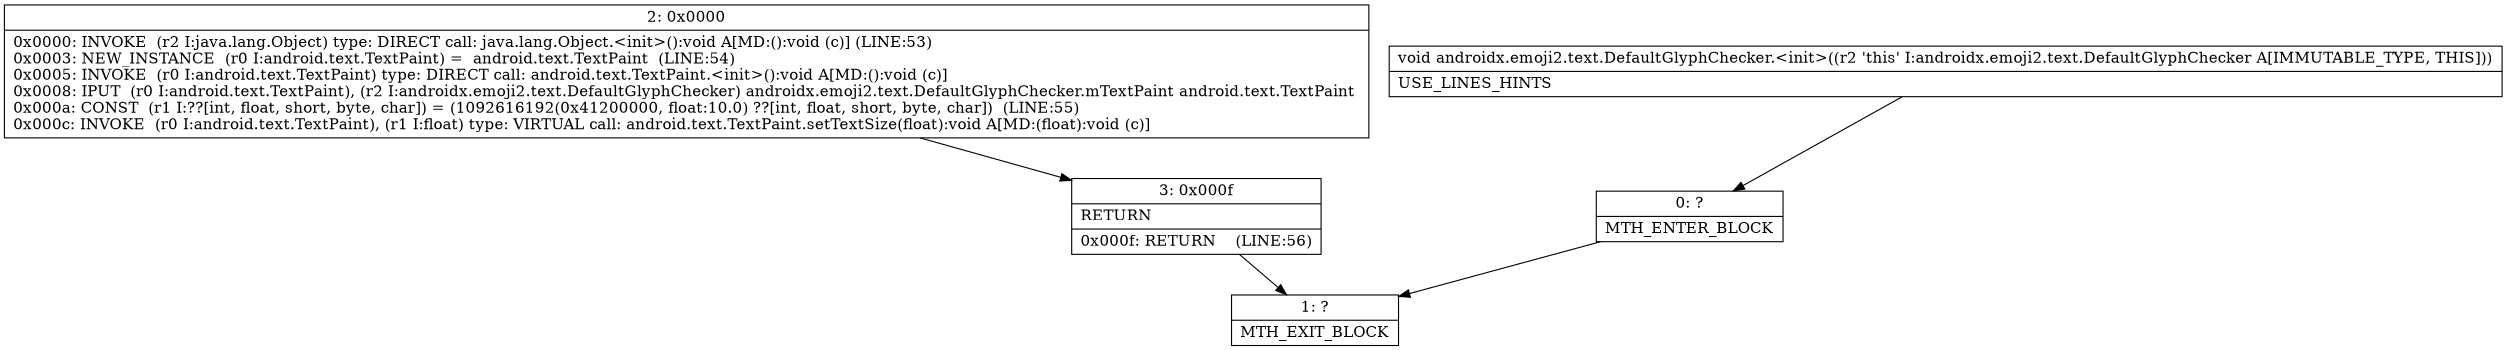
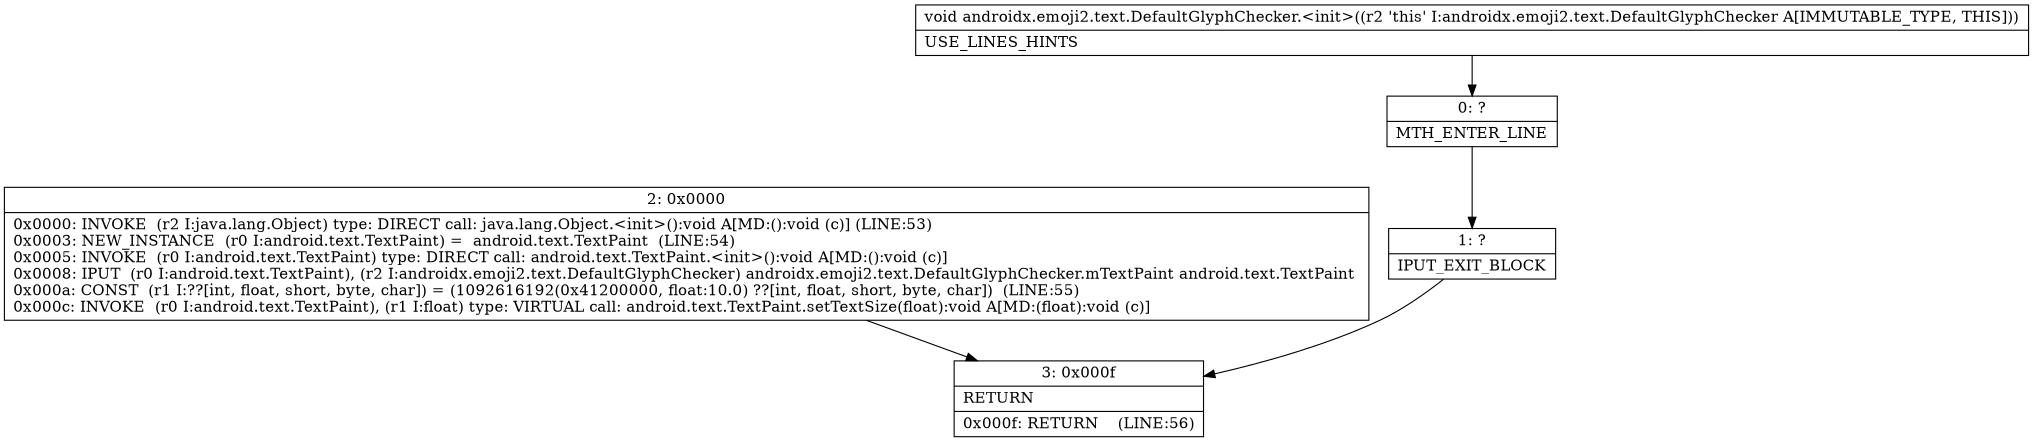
node "0: ?": text "MTH_ENTER_BLOCK" -> "MTH_ENTER_LINE"
edge "3: 0x000f" -> "1: ?": reversed
node "1: ?": text "MTH_EXIT_BLOCK" -> "IPUT_EXIT_BLOCK"
